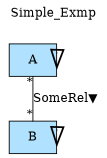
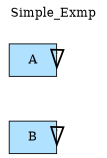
edge "A" -- "B": removed, label "SomeRel▼"
